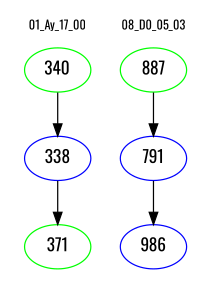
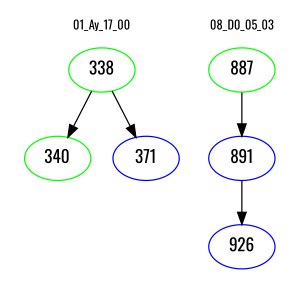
edge "340" -> "338": reversed
node "338": color blue -> green
node "791": label "791" -> "891"
node "371": color green -> blue
node "986": label "986" -> "926"
